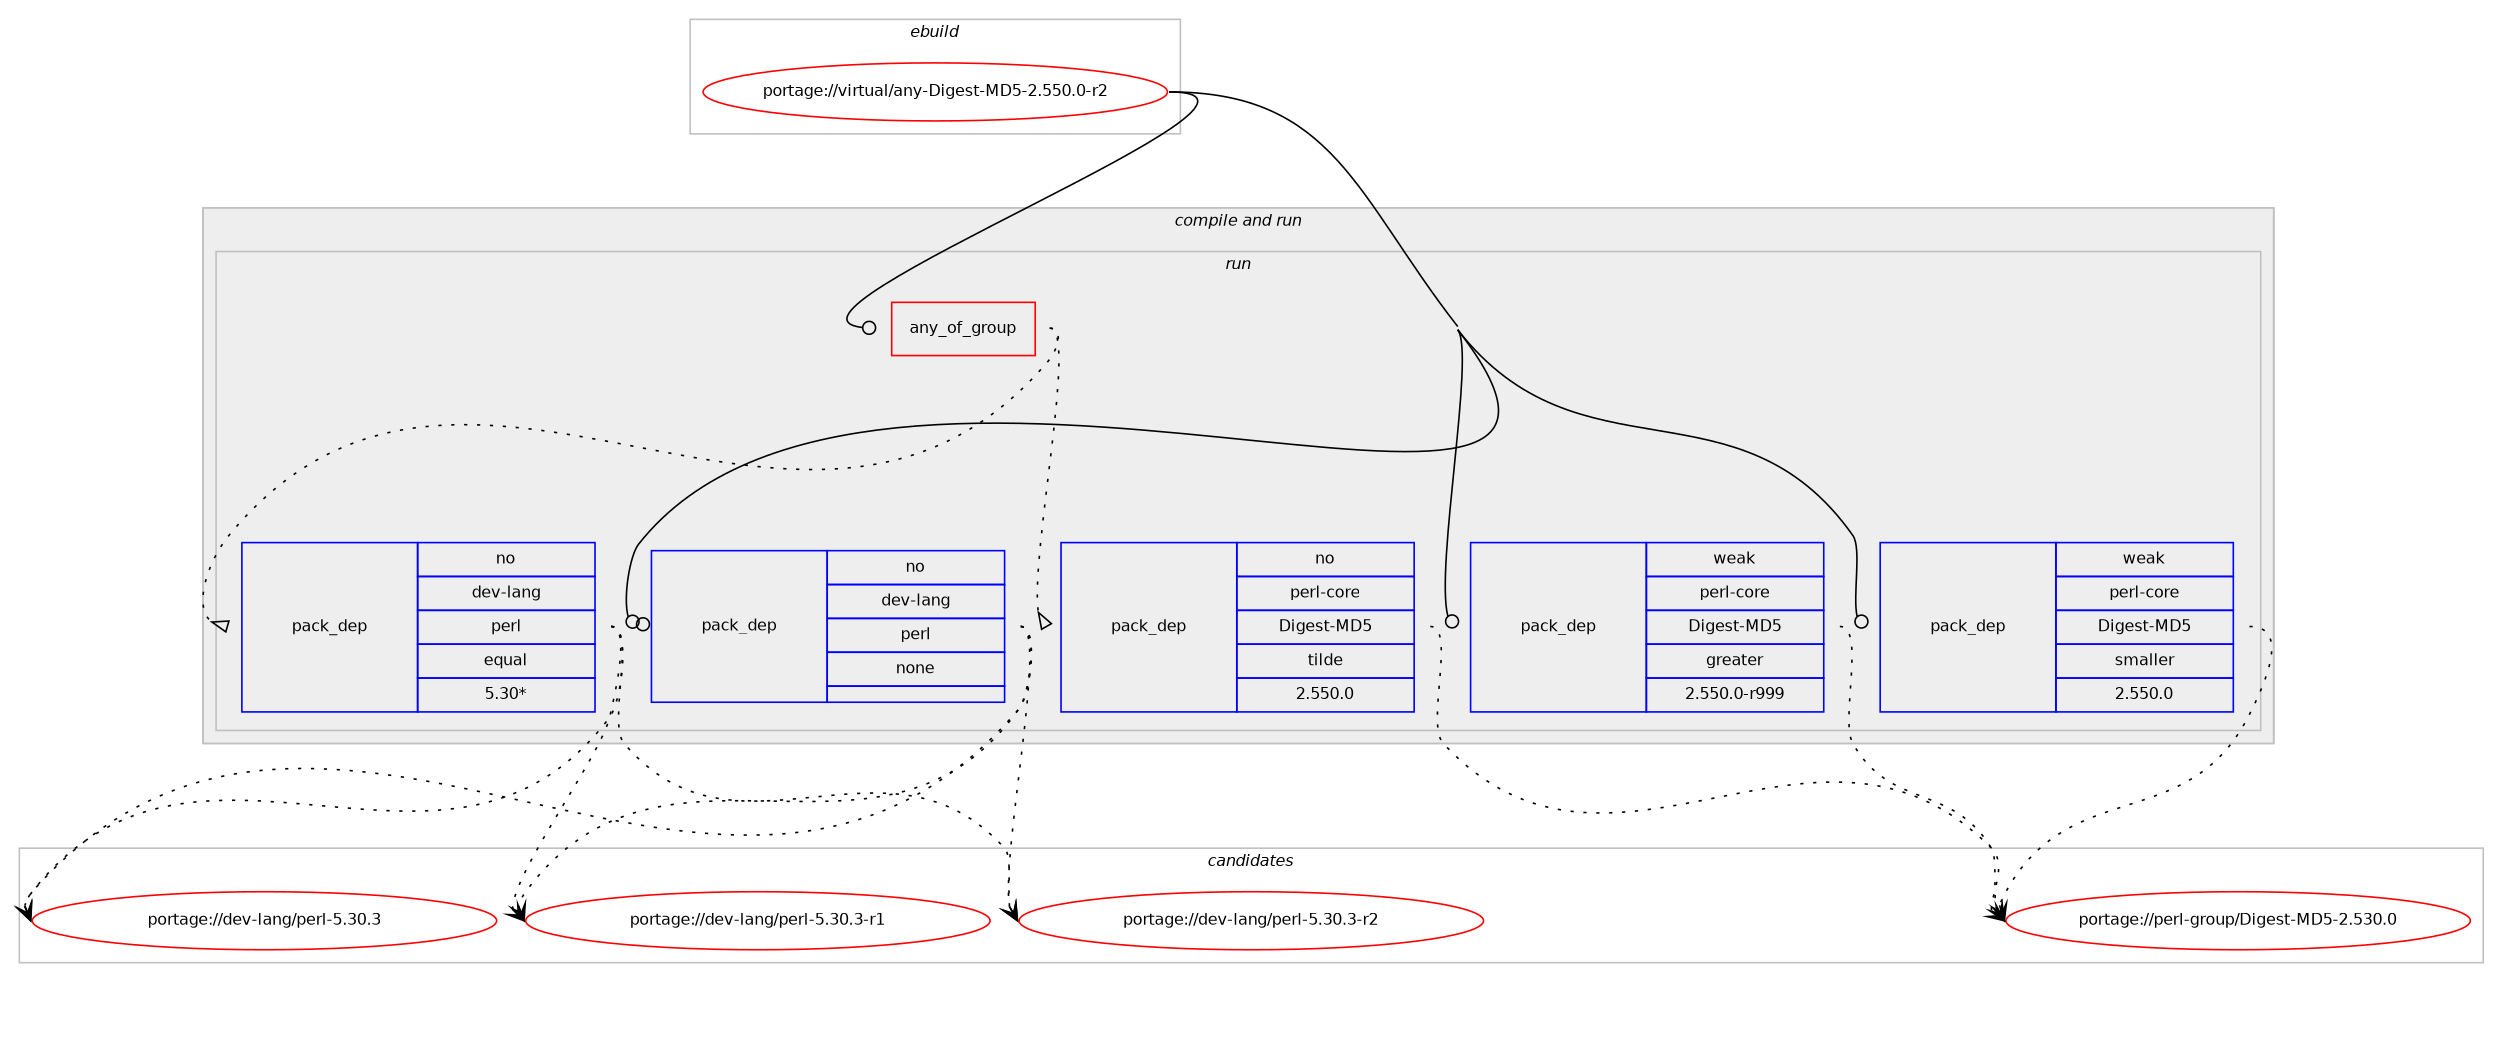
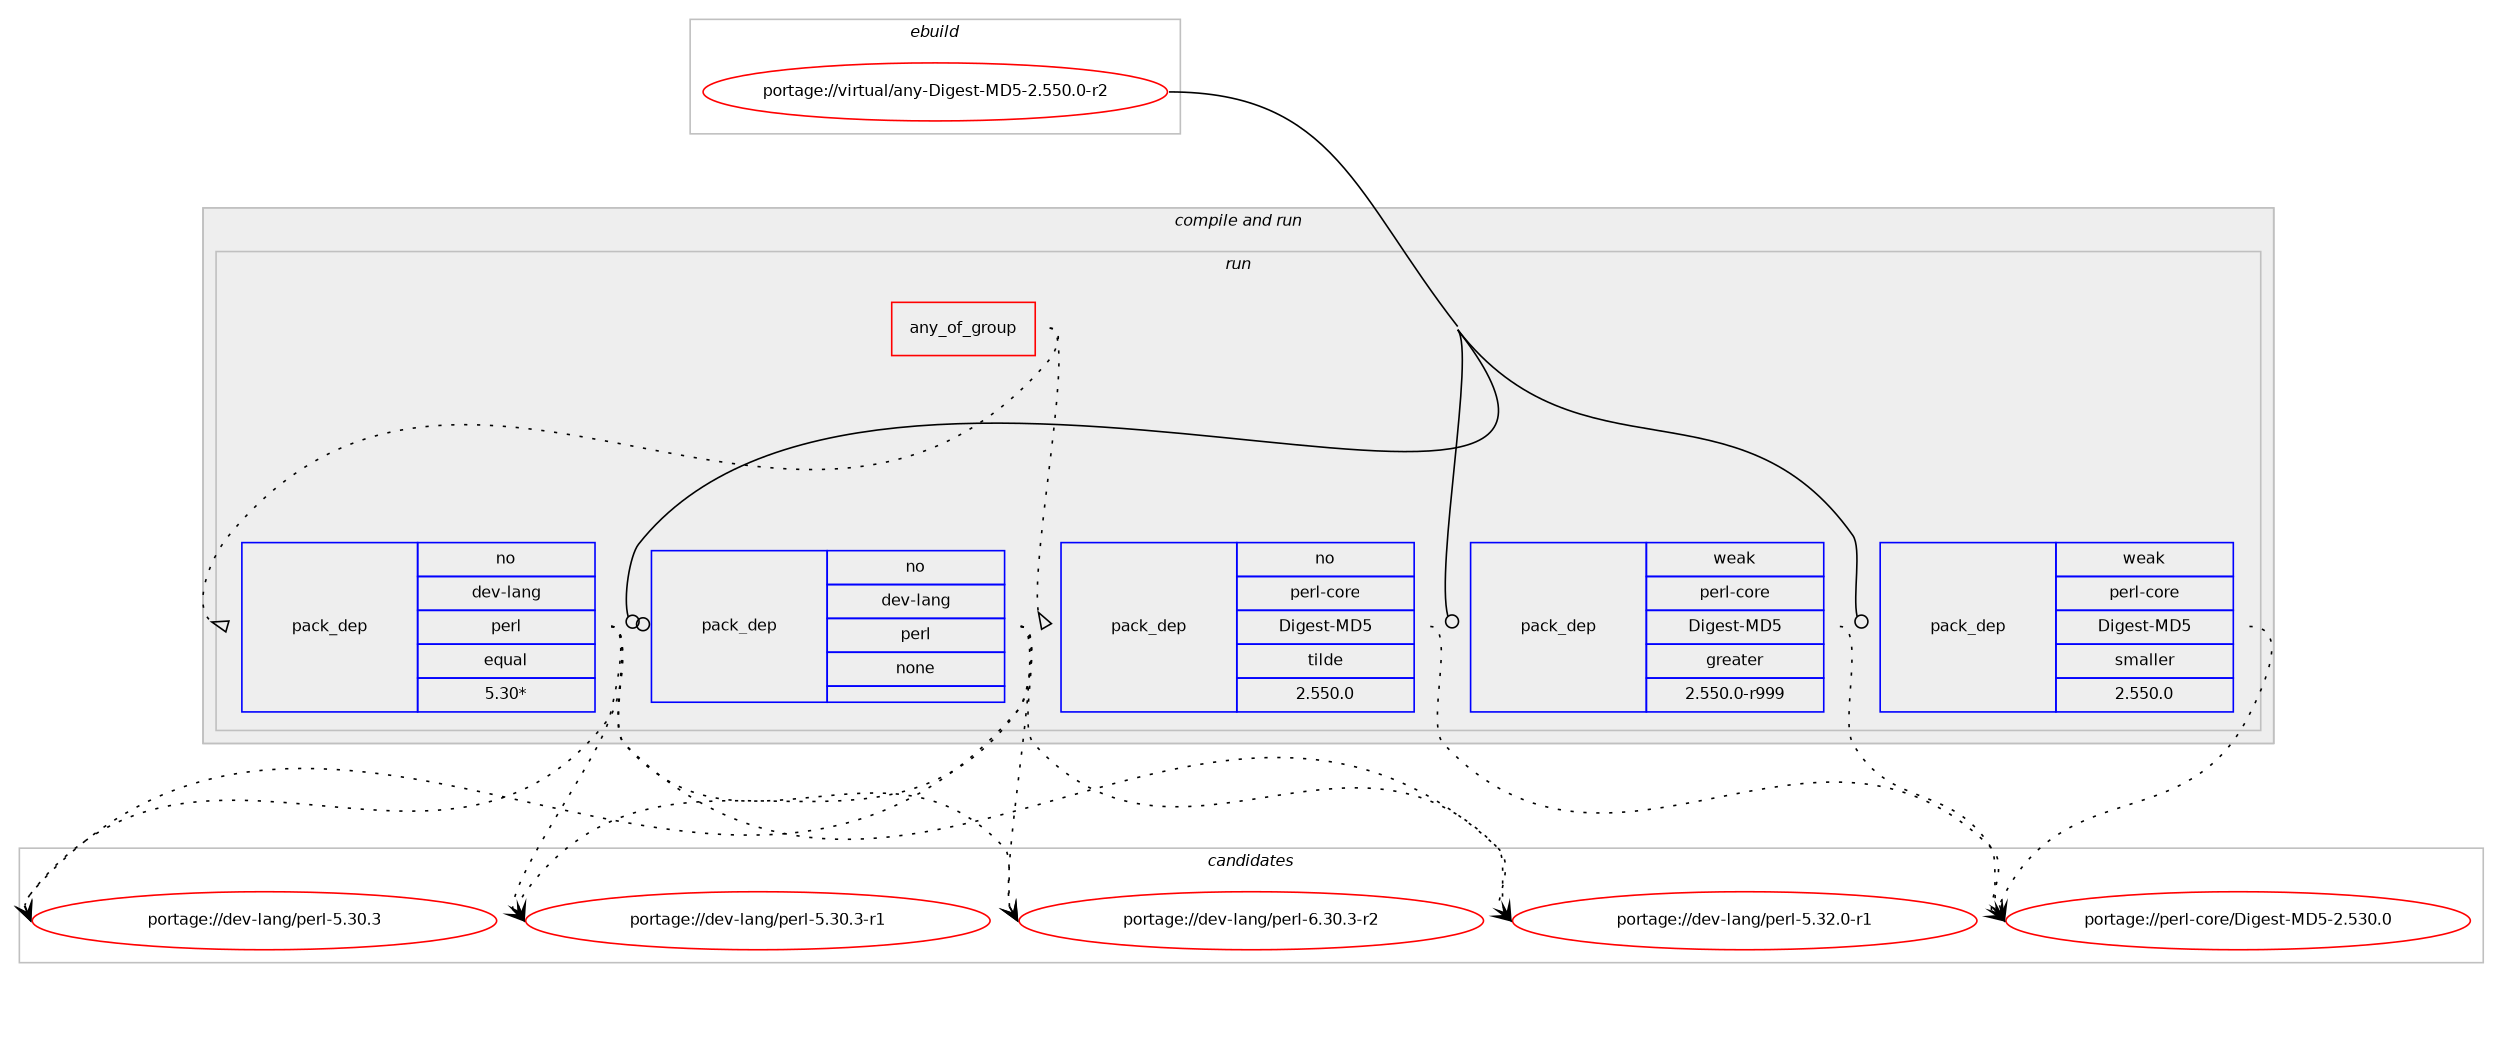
edge "portage://virtual/any-Digest-MD5-2.550.0-r2" -> "any_of_group": removed
node "portage://dev-lang/perl-5.30.3-r2": label "portage://dev-lang/perl-5.30.3-r2" -> "portage://dev-lang/perl-6.30.3-r2"
node "portage://dev-lang/perl-5.32.0-r1": added
node "portage://perl-group/Digest-MD5-2.530.0": label "portage://perl-group/Digest-MD5-2.530.0" -> "portage://perl-core/Digest-MD5-2.530.0"
